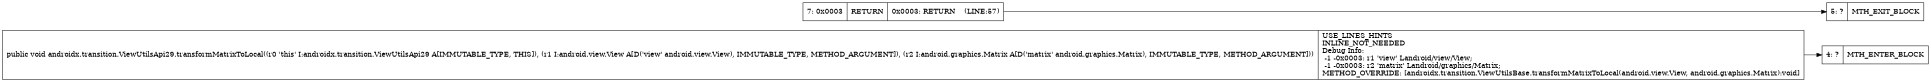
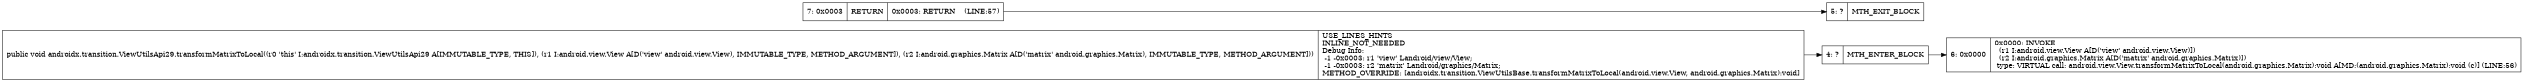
node "6: 0x0000": added
